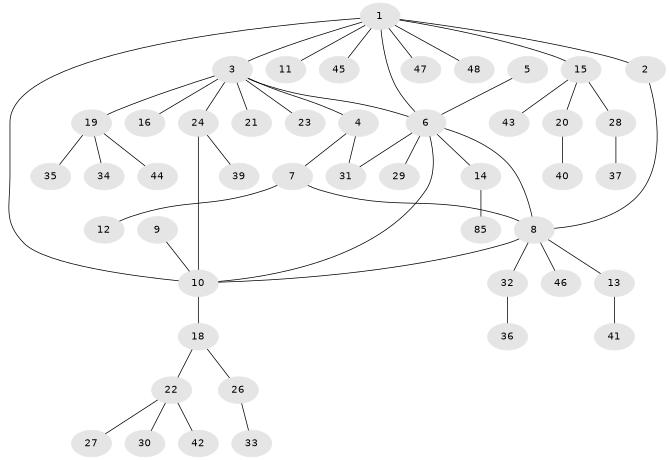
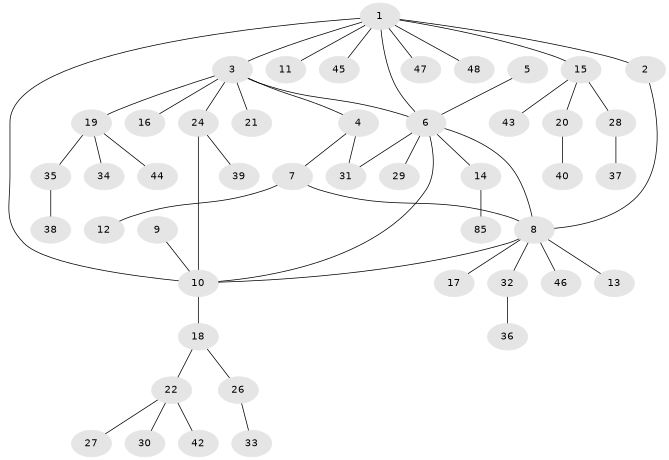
node "23": removed
node "38": added
node "17": added
node "41": removed
